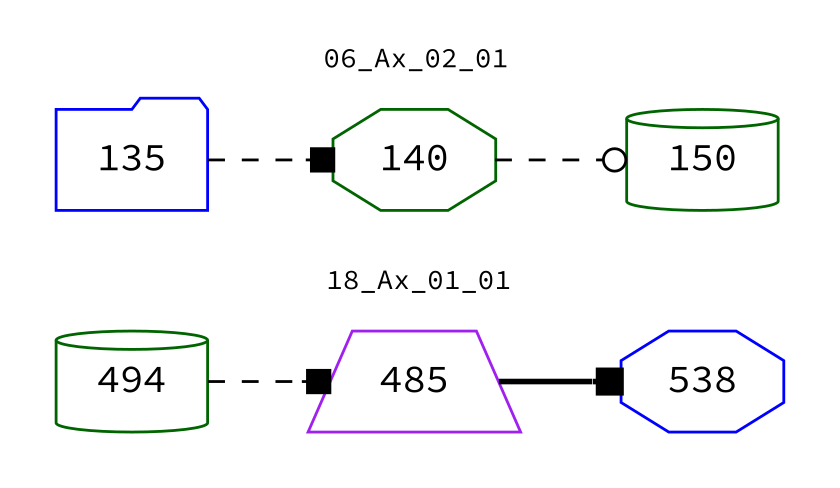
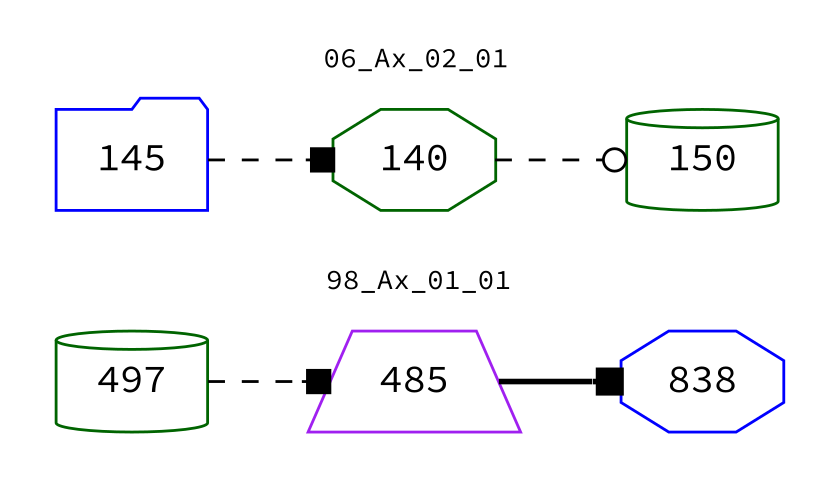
node "135": label "135" -> "145"
cluster "18_Ax_01_01": label "18_Ax_01_01" -> "98_Ax_01_01"
node "494": label "494" -> "497"
node "538": label "538" -> "838"
